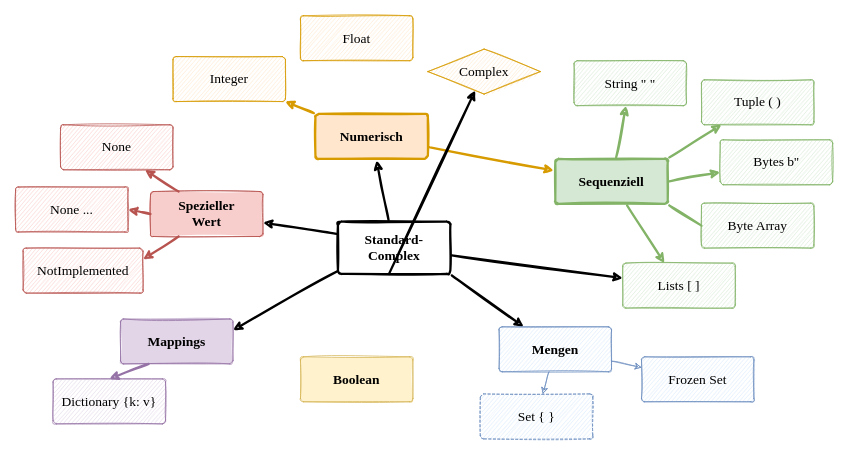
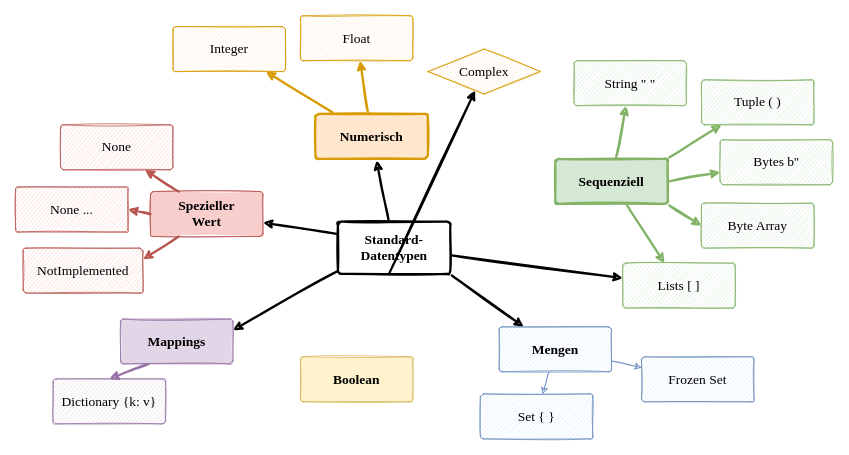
node "Integer": moved (229, 79) -> (229, 49)
edge "Numerisch" -> "Sequenziell": now "Numerisch" -> "Float"
edge "Sequenziell" -- "Byte Array": arrowhead none -> classic
node "Standard-Complex": label "Standard-Complex" -> "Standard-Datentypen"
node "Set { }": style dashed -> solid
